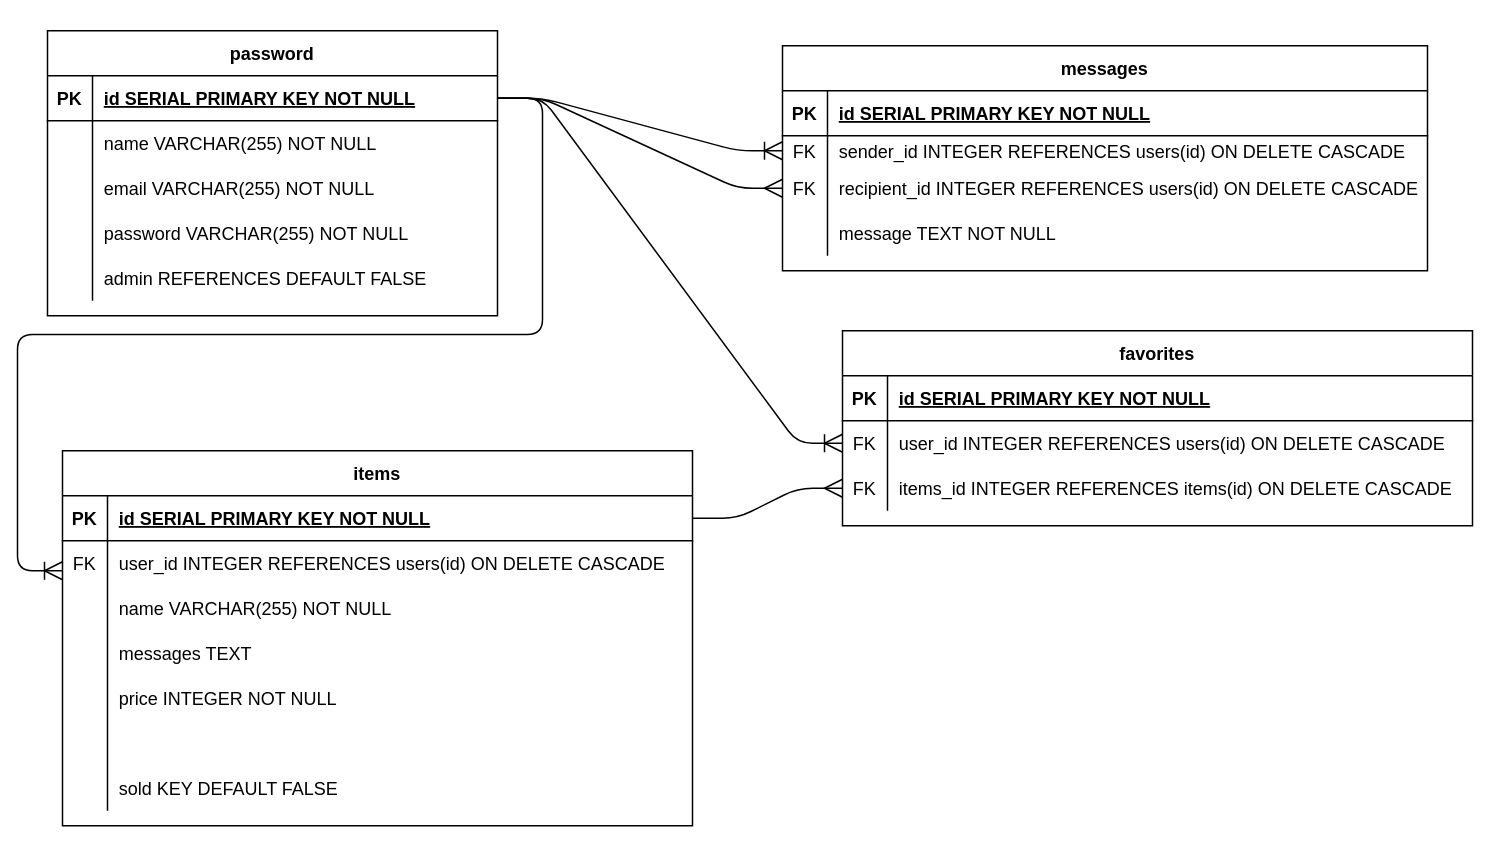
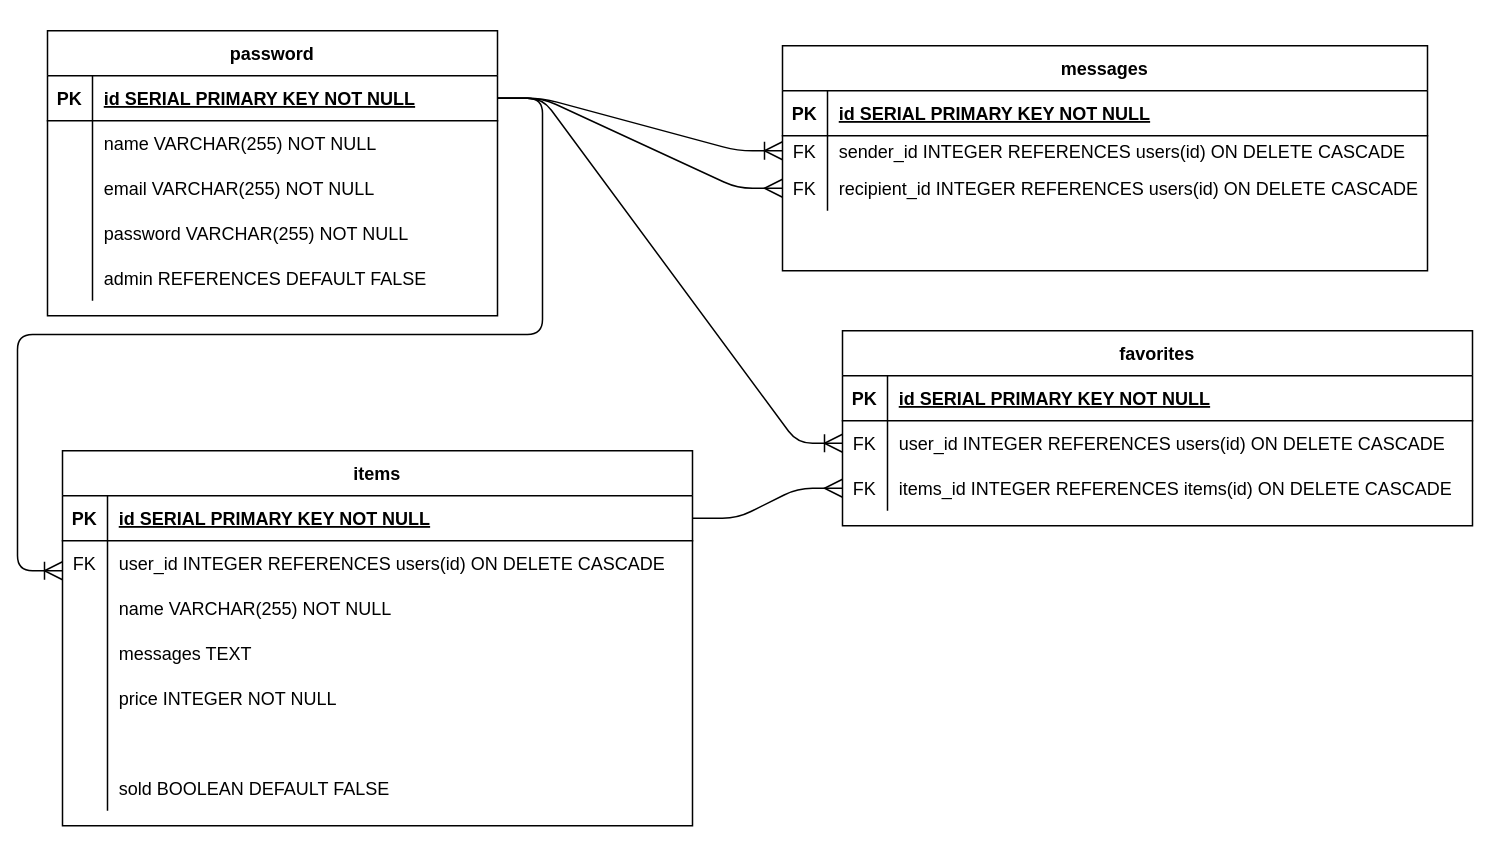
node "message TEXT NOT NULL": removed
node "sold KEY DEFAULT FALSE": label "sold KEY DEFAULT FALSE" -> "sold BOOLEAN DEFAULT FALSE"
